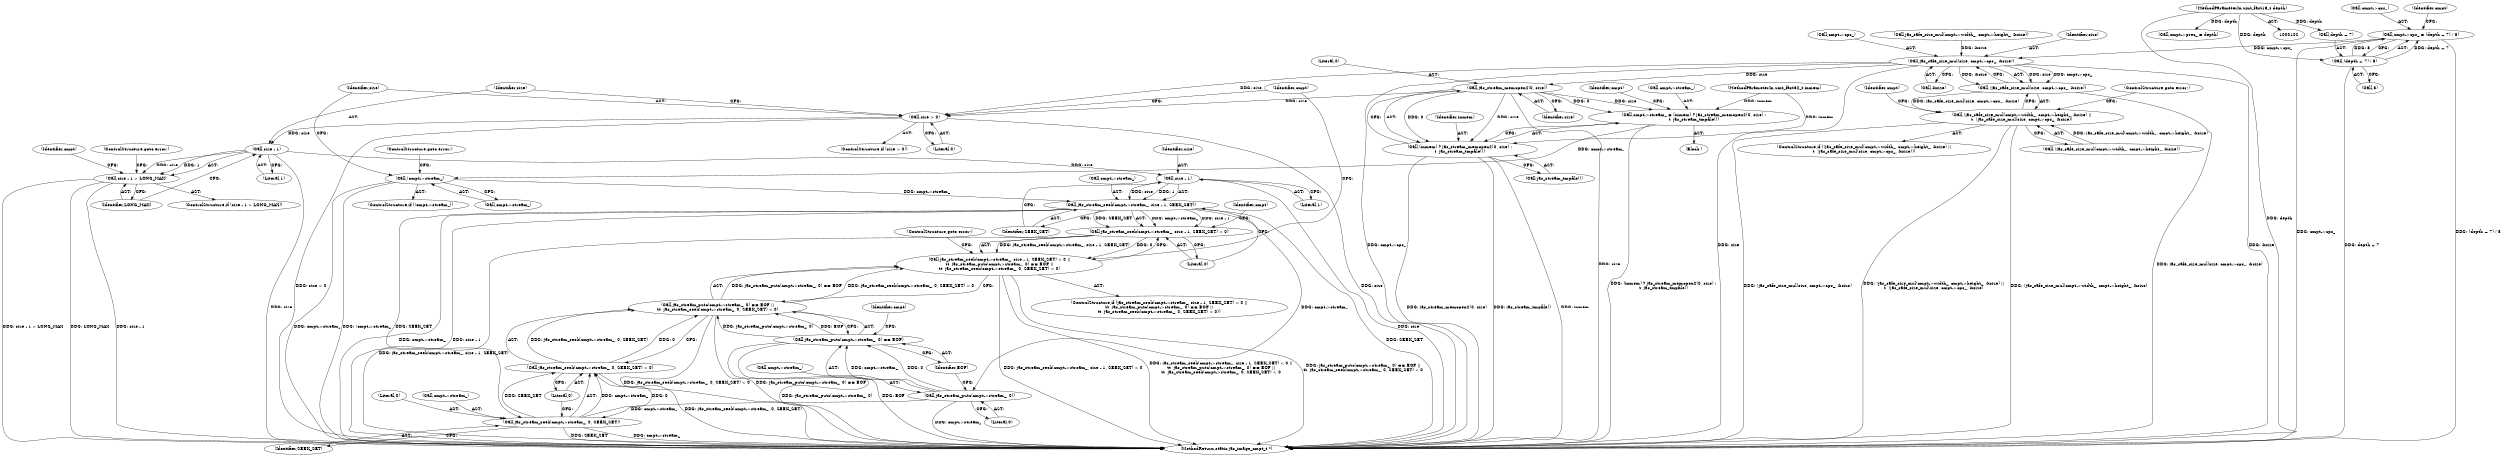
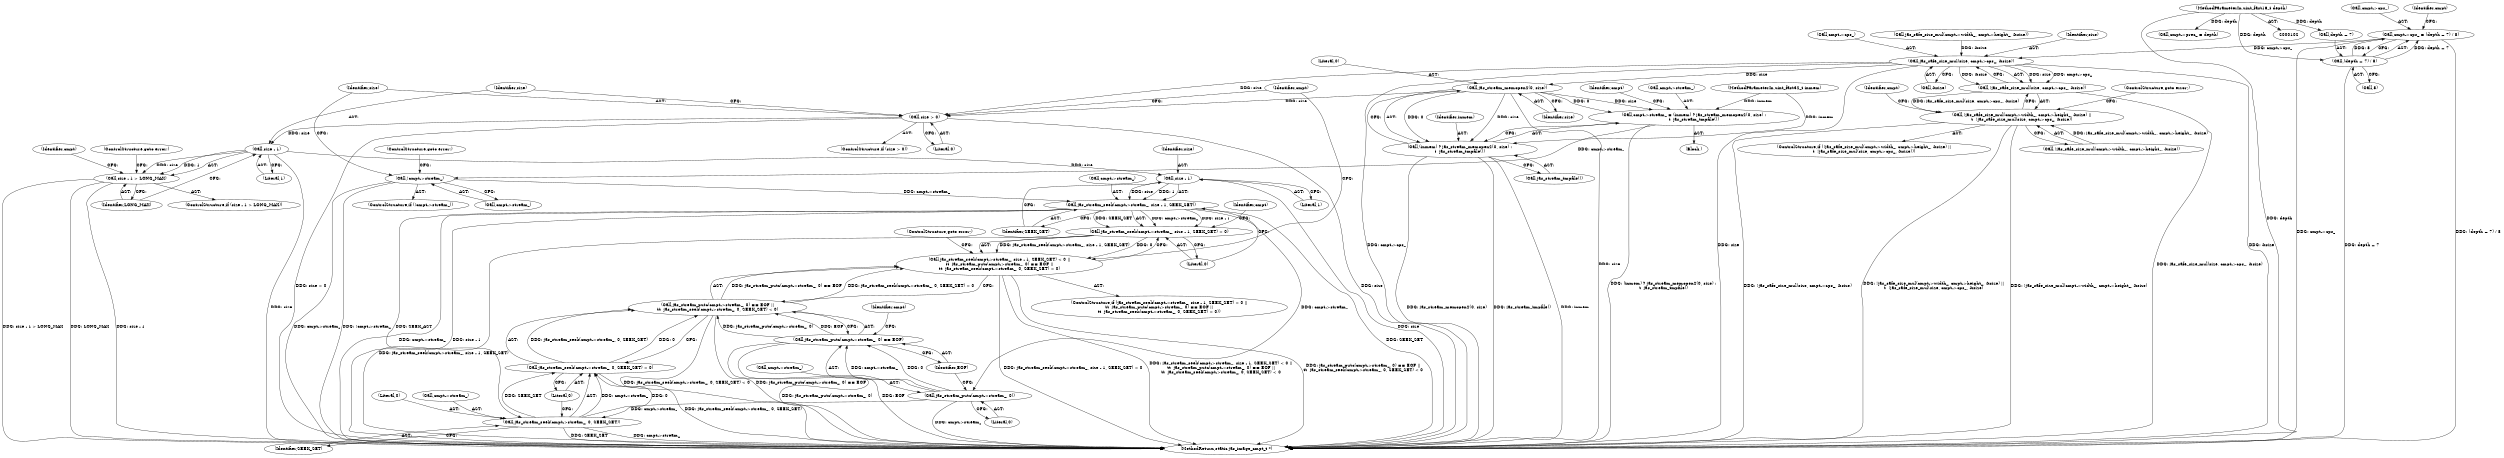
node "1000102": label "1000102" -> "2000102"
edge "(Call,jas_stream_seek(cmpt->stream_, size - 1, SEEK_SET))" -> "(Call,jas_stream_seek(cmpt->stream_, 0, SEEK_SET))": label "DDG: SEEK_SET" -> "DDG: SEEK_AST"
